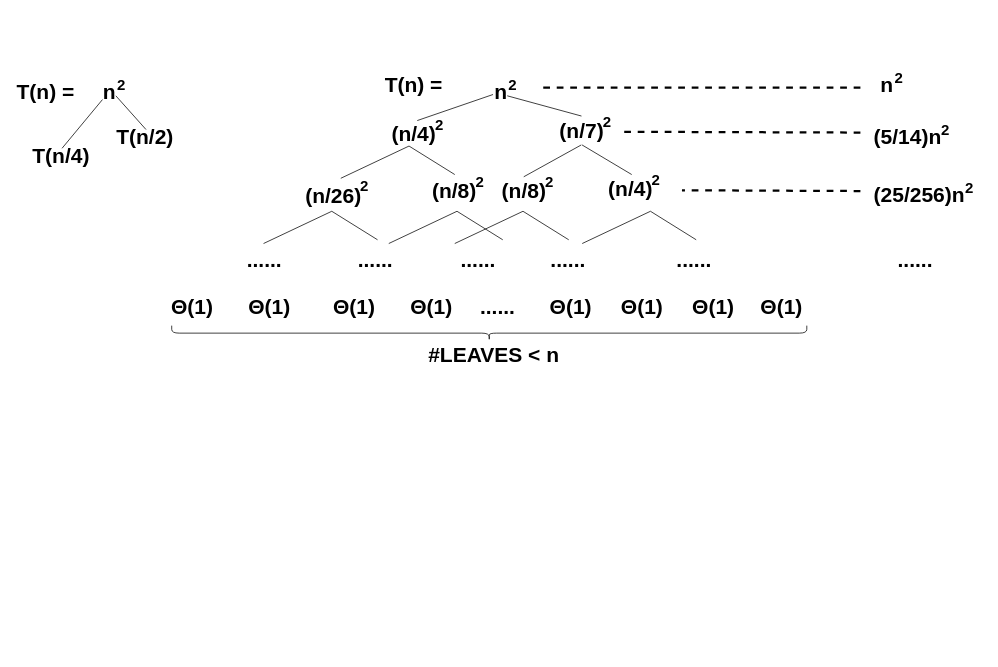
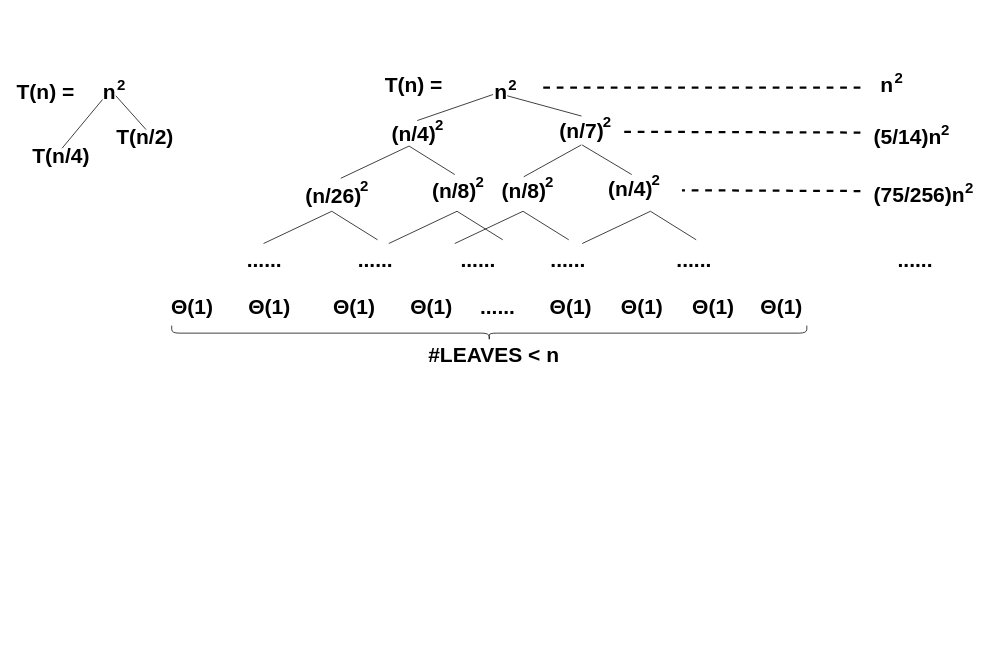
node "(25/256)n": label "(25/256)n" -> "(75/256)n"
